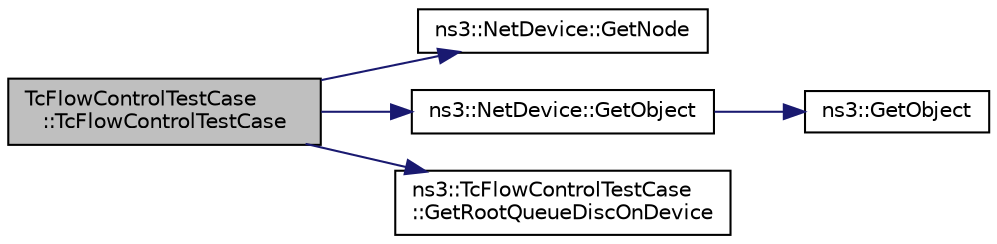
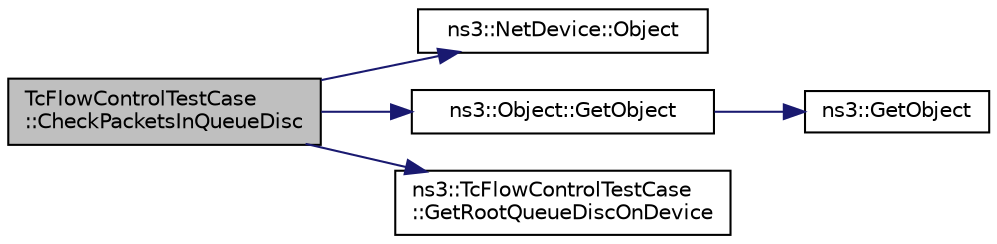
node "ns3::NetDevice::GetNode": label "ns3::NetDevice::GetNode" -> "ns3::NetDevice::Object"
node "TcFlowControlTestCase ::TcFlowControlTestCase": label "TcFlowControlTestCase ::TcFlowControlTestCase" -> "TcFlowControlTestCase ::CheckPacketsInQueueDisc"
node "ns3::NetDevice::GetObject": label "ns3::NetDevice::GetObject" -> "ns3::Object::GetObject"
